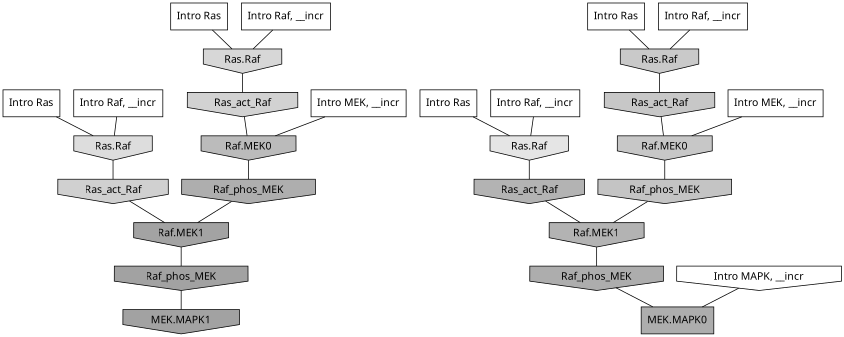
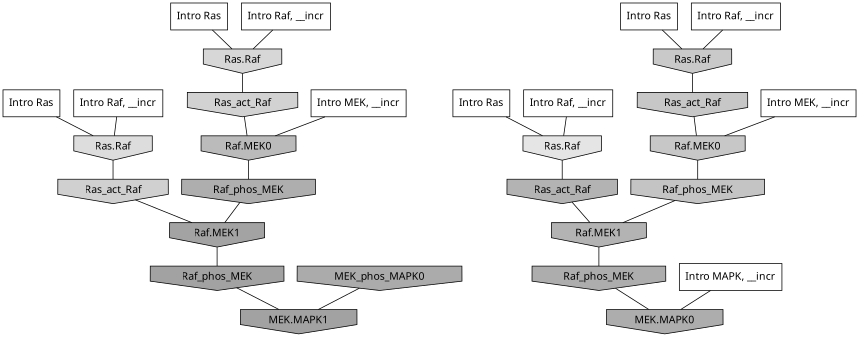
node "MEK_phos_MAPK0": added
node "Intro MAPK, __incr": shape invhouse -> box
node "MEK.MAPK0": shape box -> invhouse
